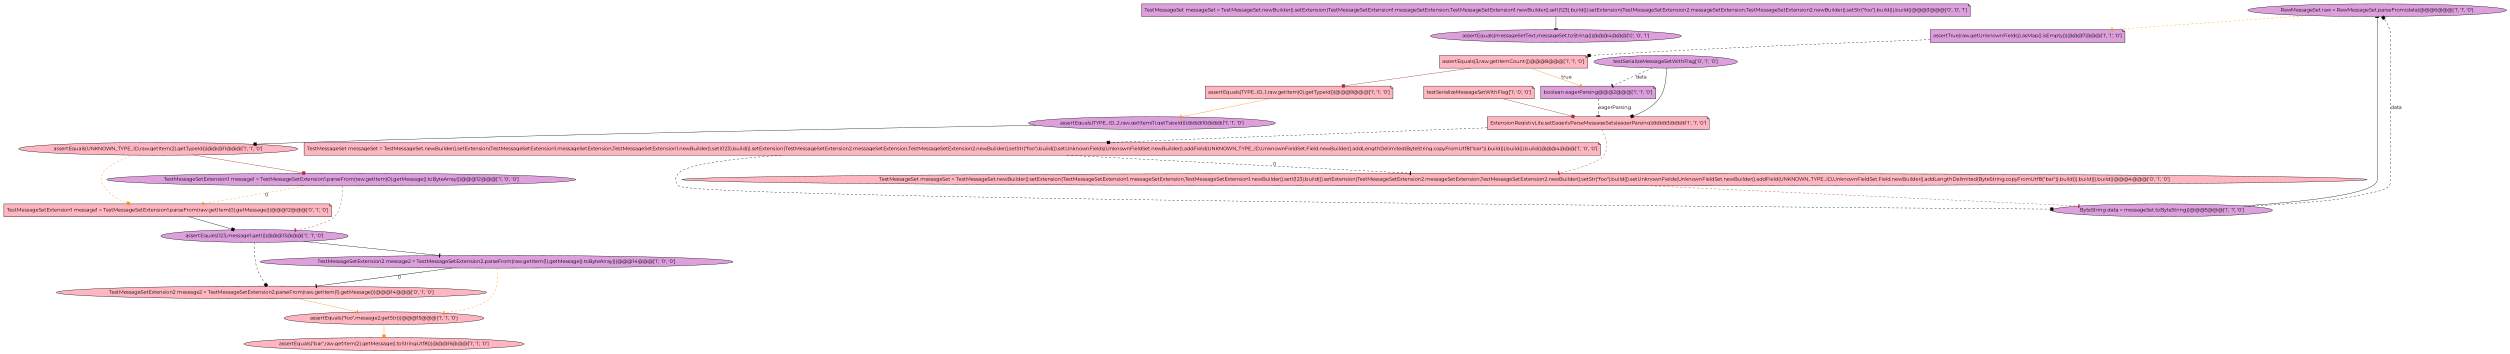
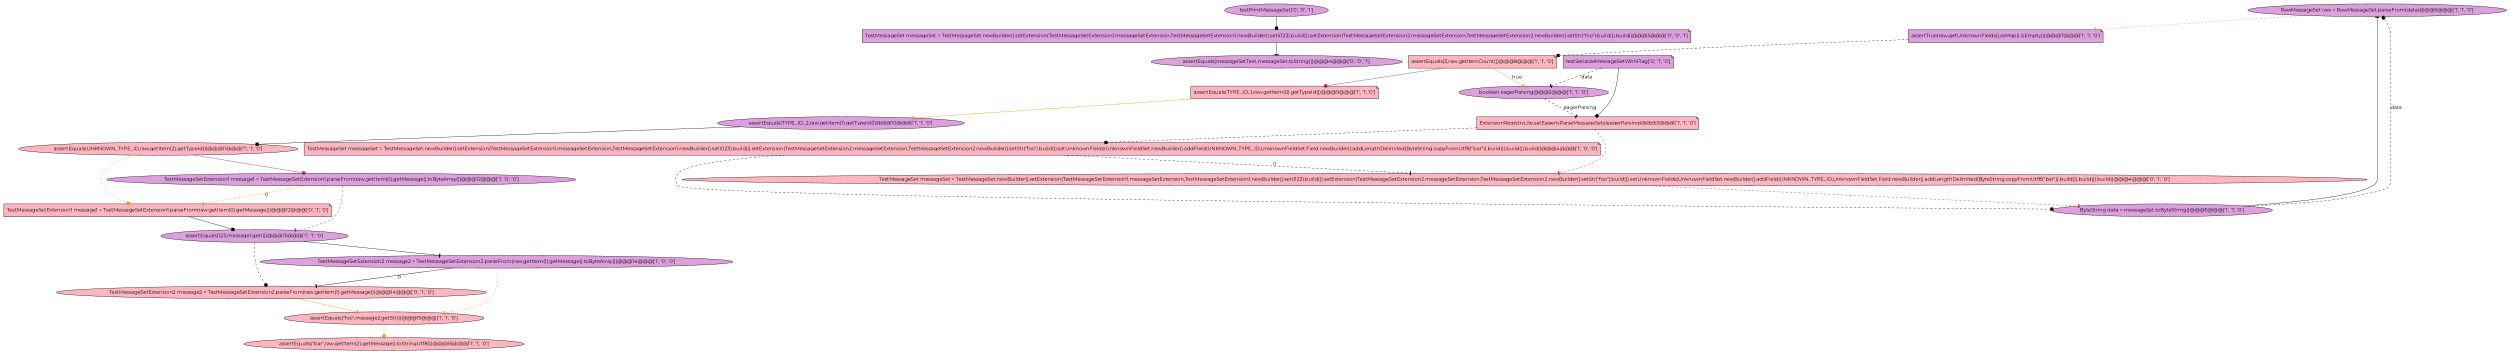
node "testPrintMessageSet['0', '0', '1']": added
node "testSerializeMessageSetWithFlag['0', '1', '0']": shape ellipse -> note
node "testSerializeMessageSetWithFlag['1', '0', '0']": removed
node "boolean eagerParsing@@@2@@@['1', '1', '0']": shape note -> ellipse
